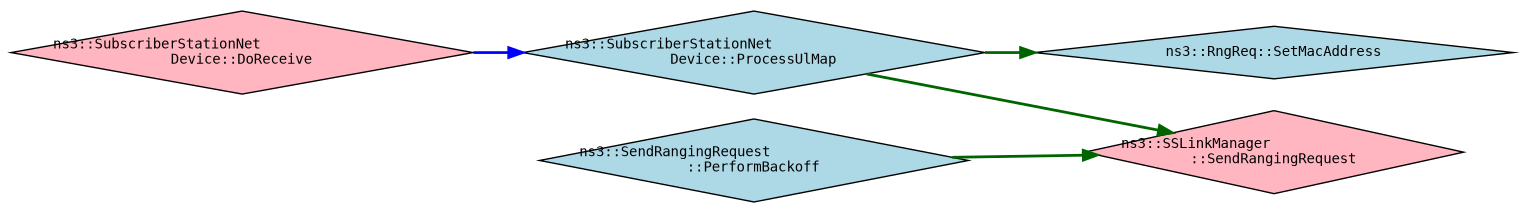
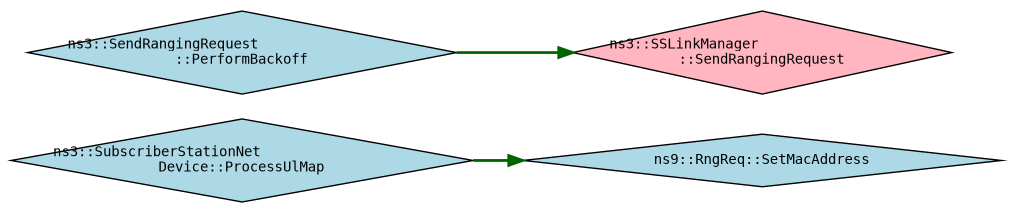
node "ns3::SubscriberStationNet Device::DoReceive": removed
node "ns3::RngReq::SetMacAddress": label "ns3::RngReq::SetMacAddress" -> "ns9::RngReq::SetMacAddress"
edge "ns3::SubscriberStationNet Device::ProcessUlMap" -> "ns3::SSLinkManager ::SendRangingRequest": removed
